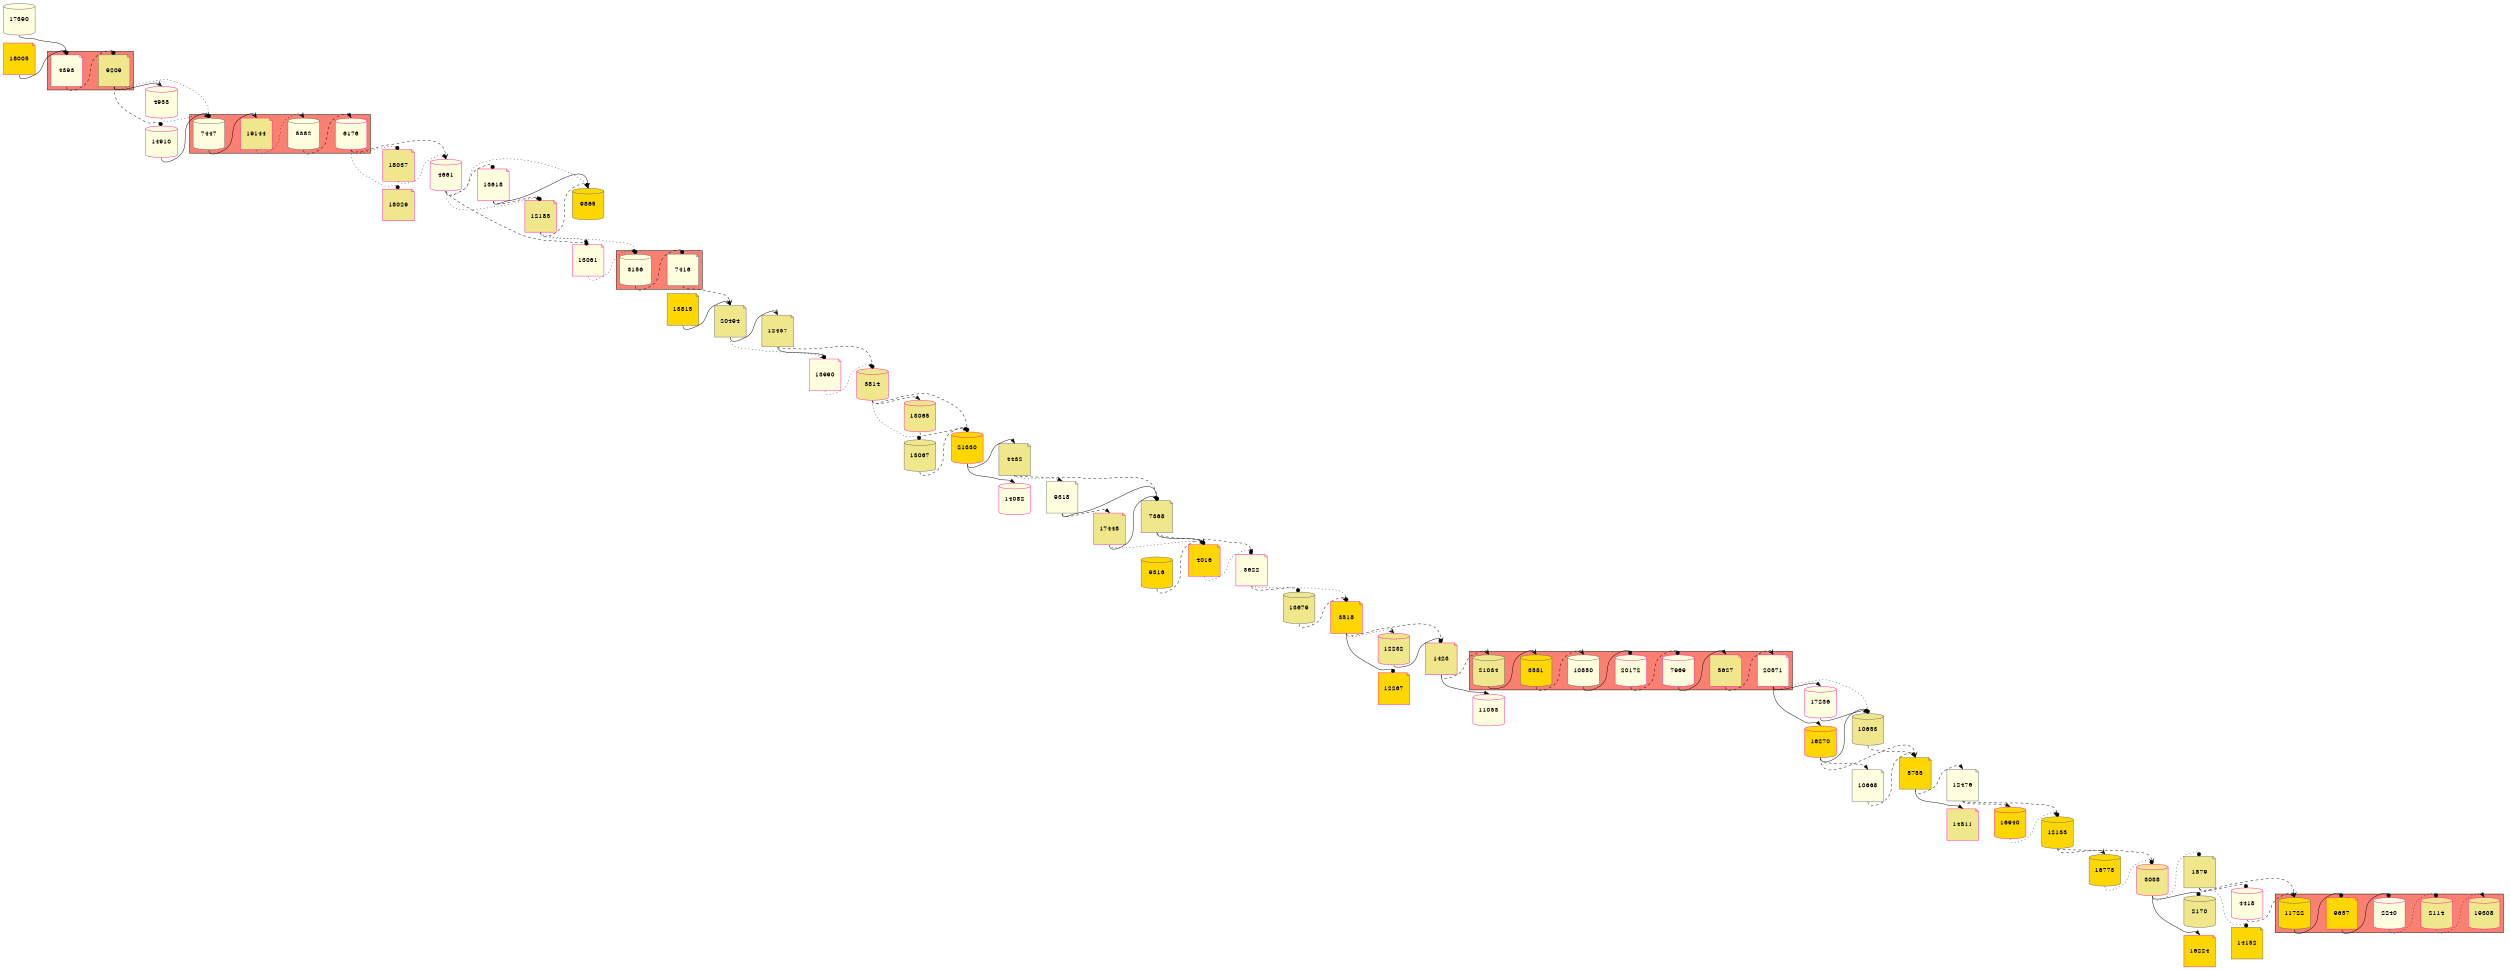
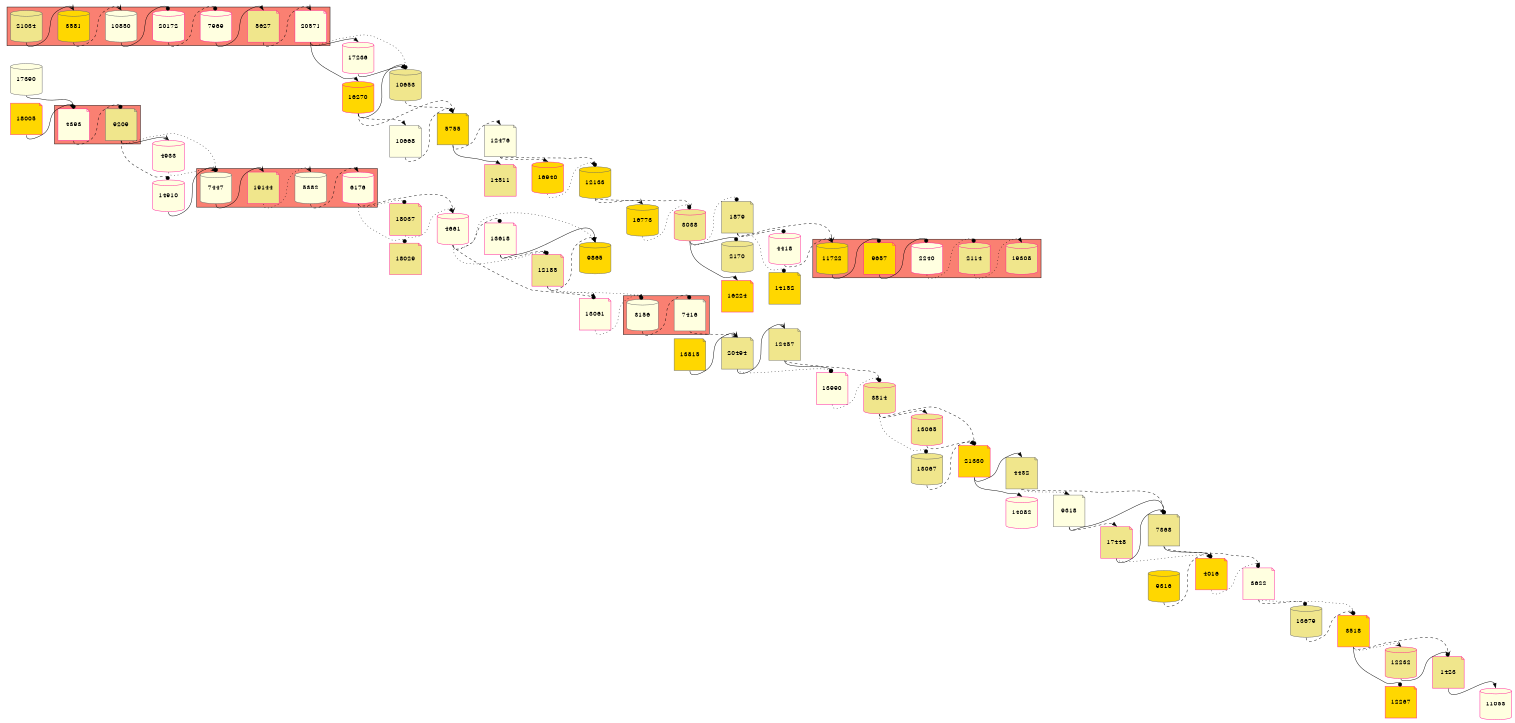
edge "20494" -> "13990": arrowhead vee -> dot
node "21330": shape cylinder -> note
edge "1423" -> "21034": removed
